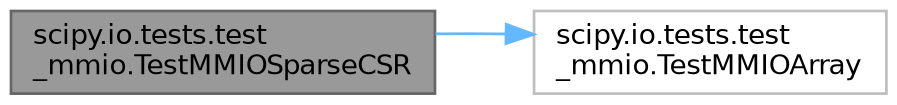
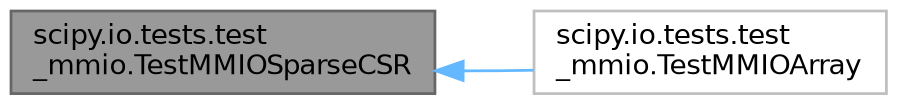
edge "scipy.io.tests.test _mmio.TestMMIOSparseCSR" -> "scipy.io.tests.test _mmio.TestMMIOArray": reversed
